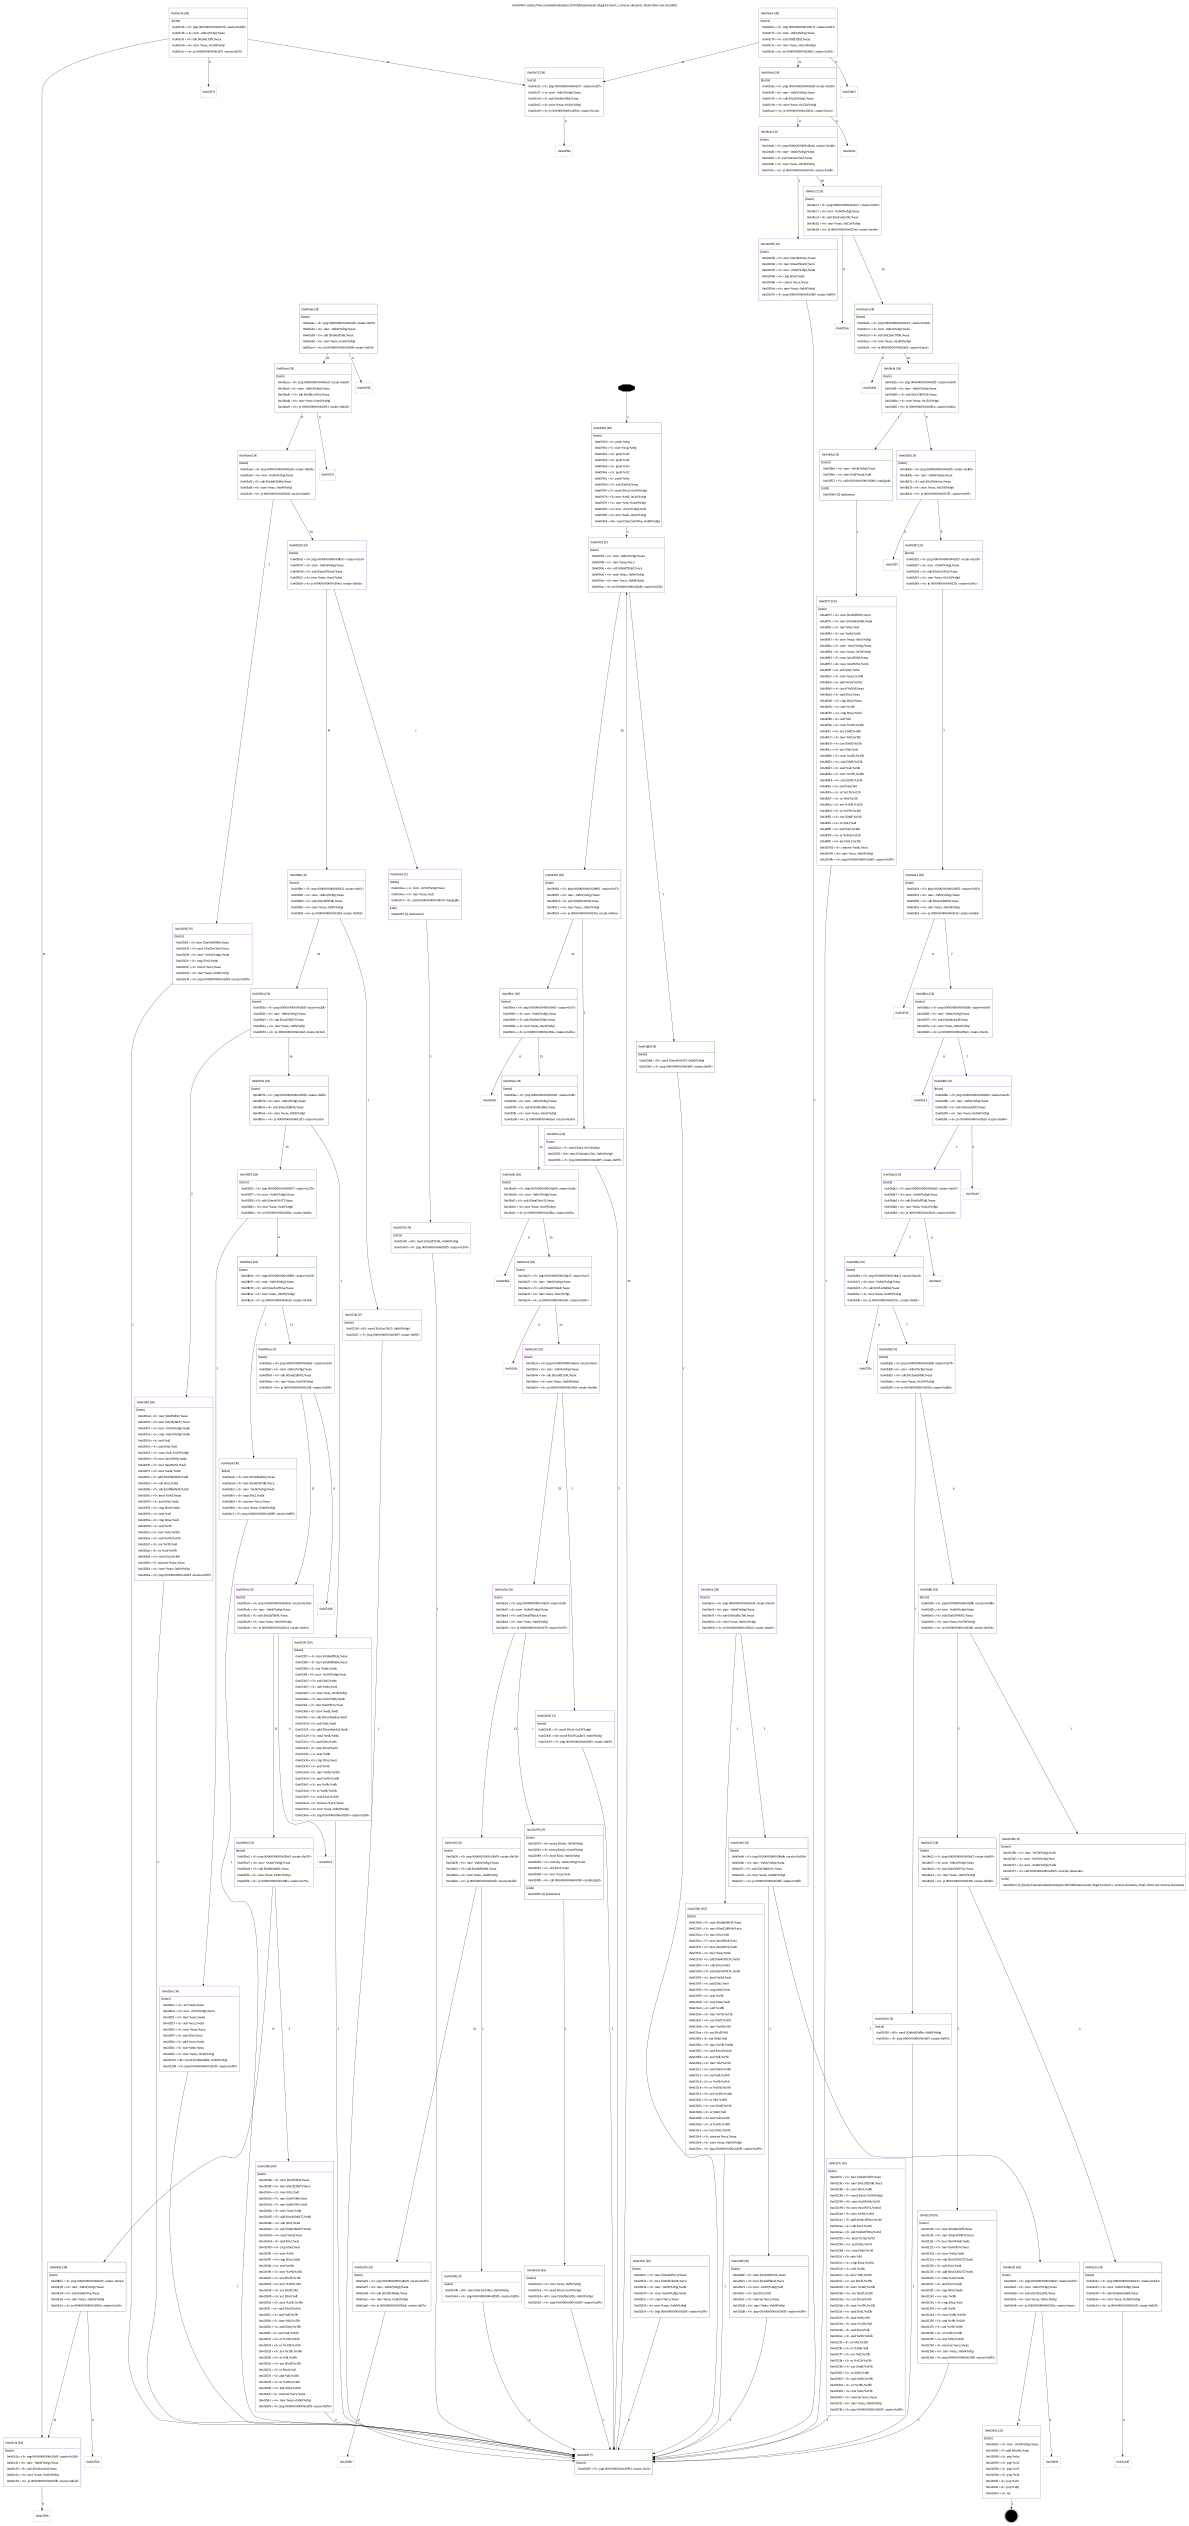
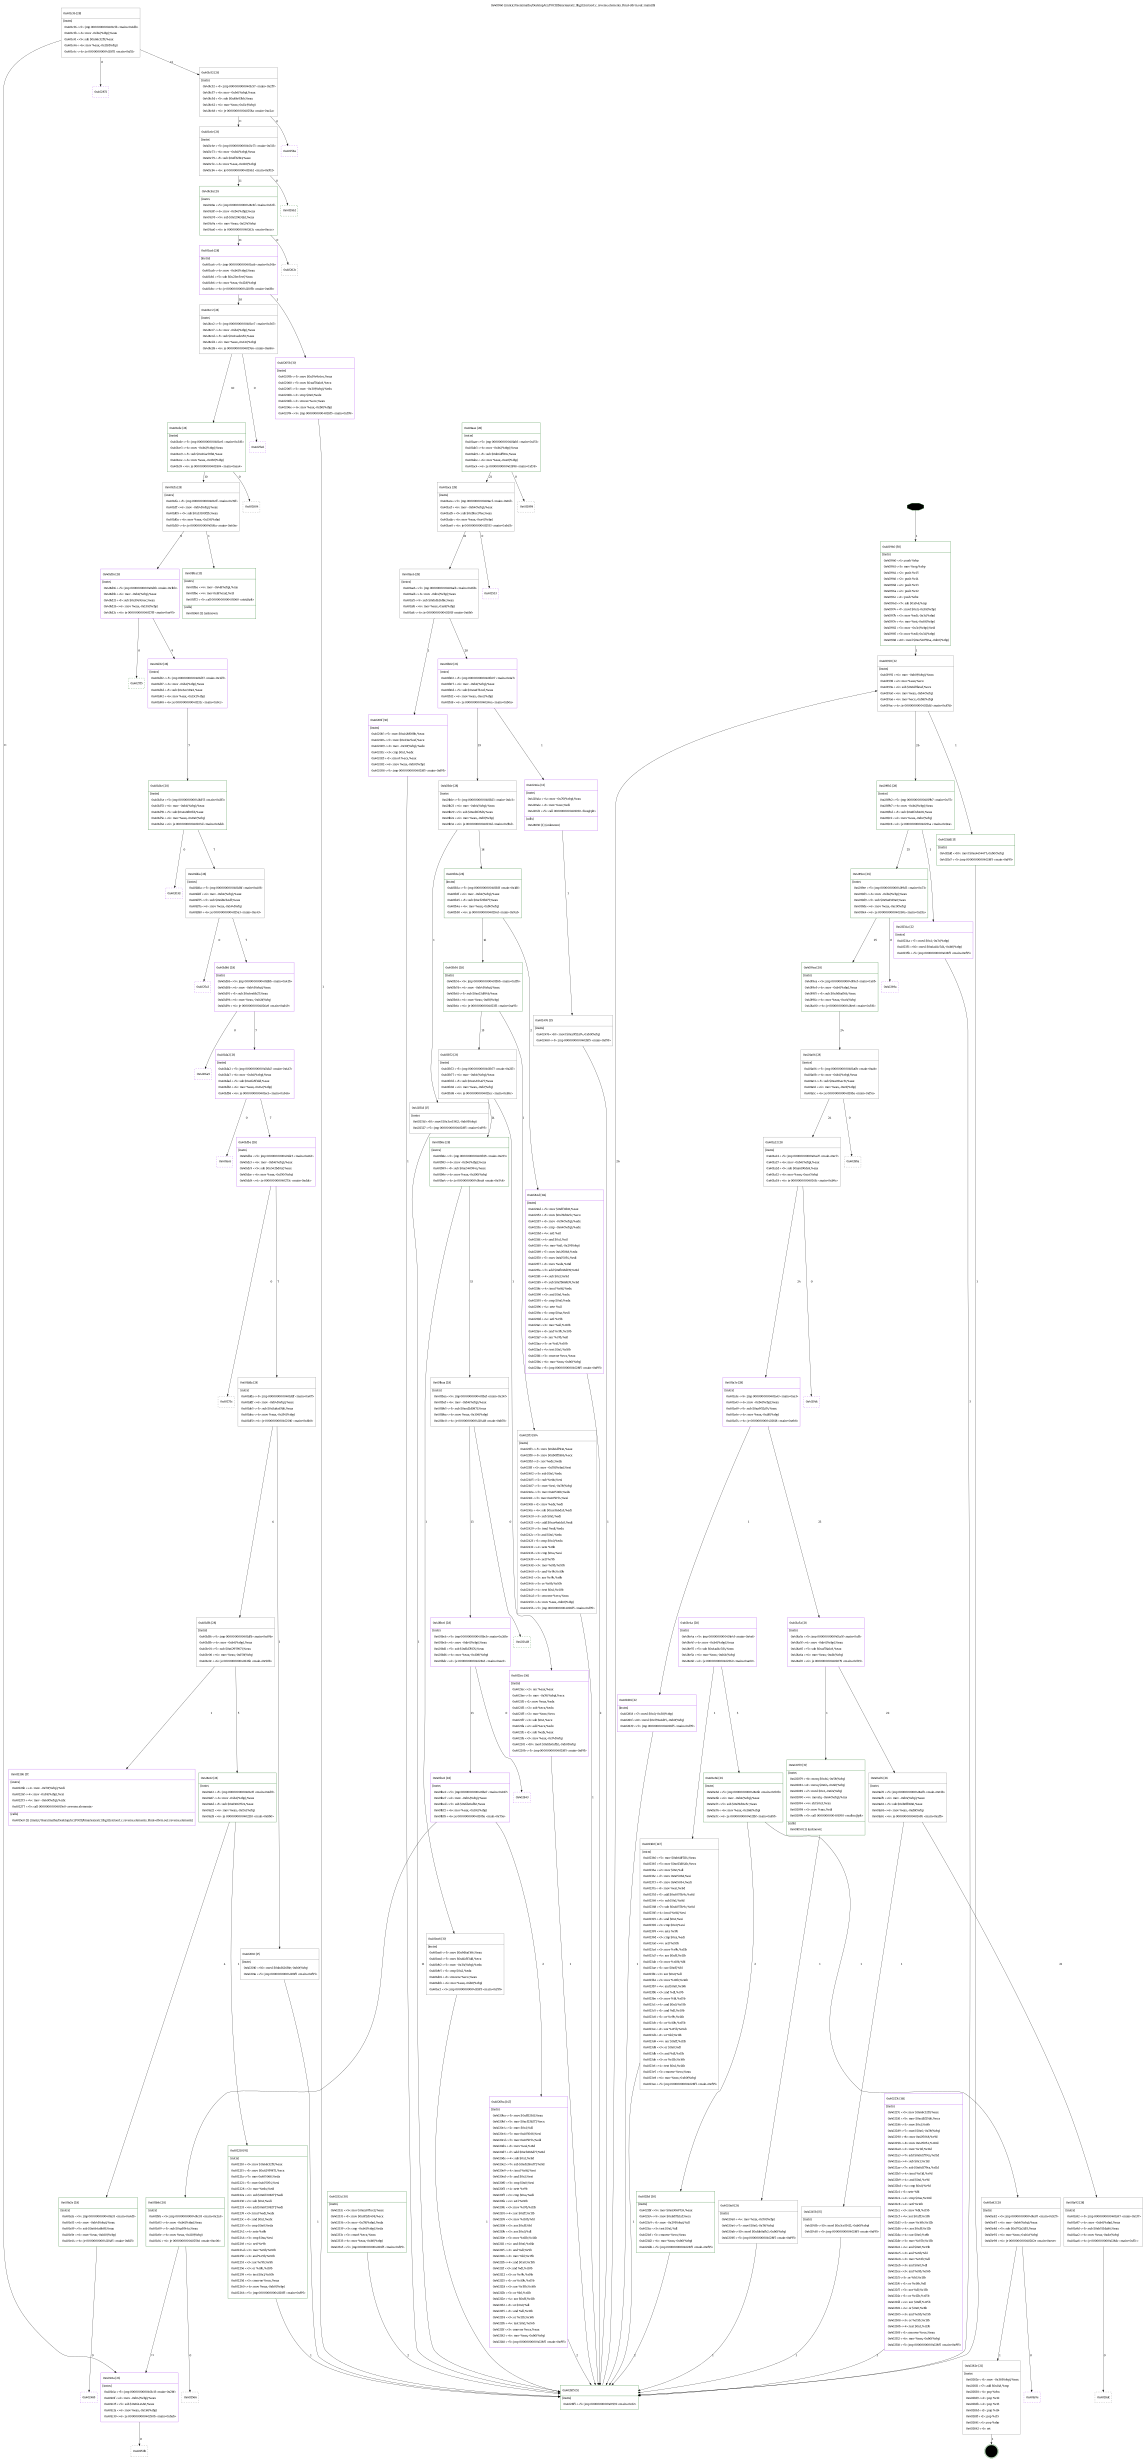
edge "0x401c6e [28]" -> "0x401c52 [28]": reversed
node "0x401f77 [153]": removed
